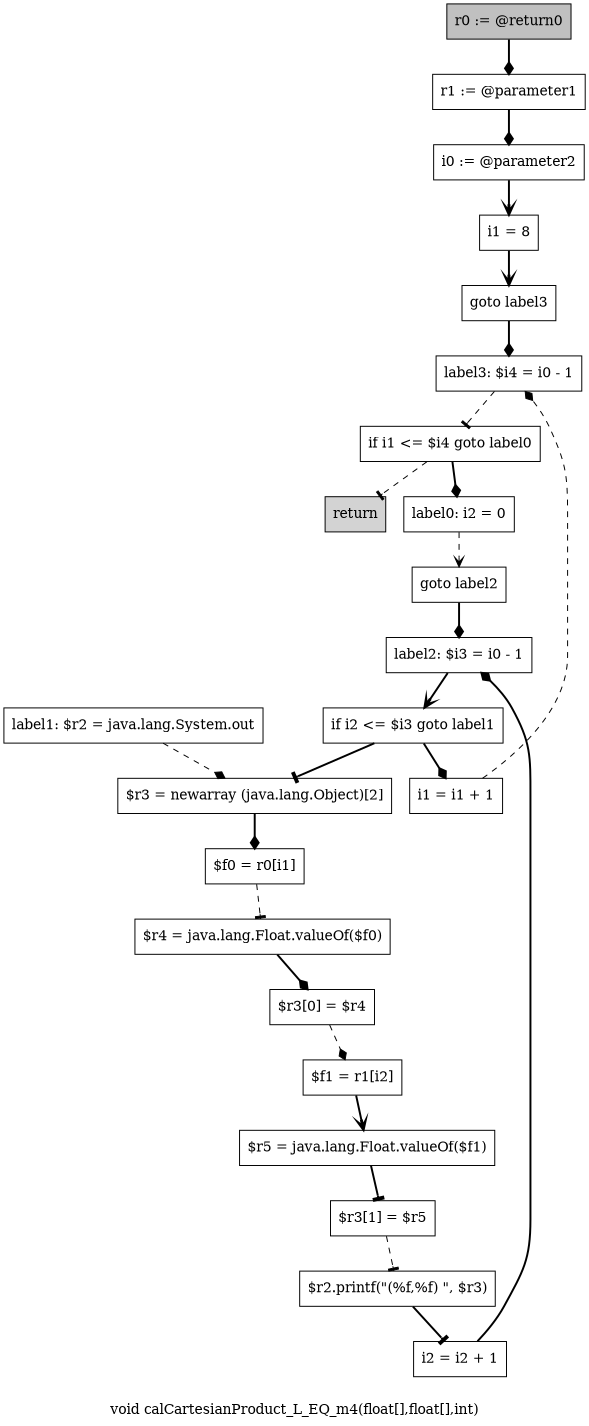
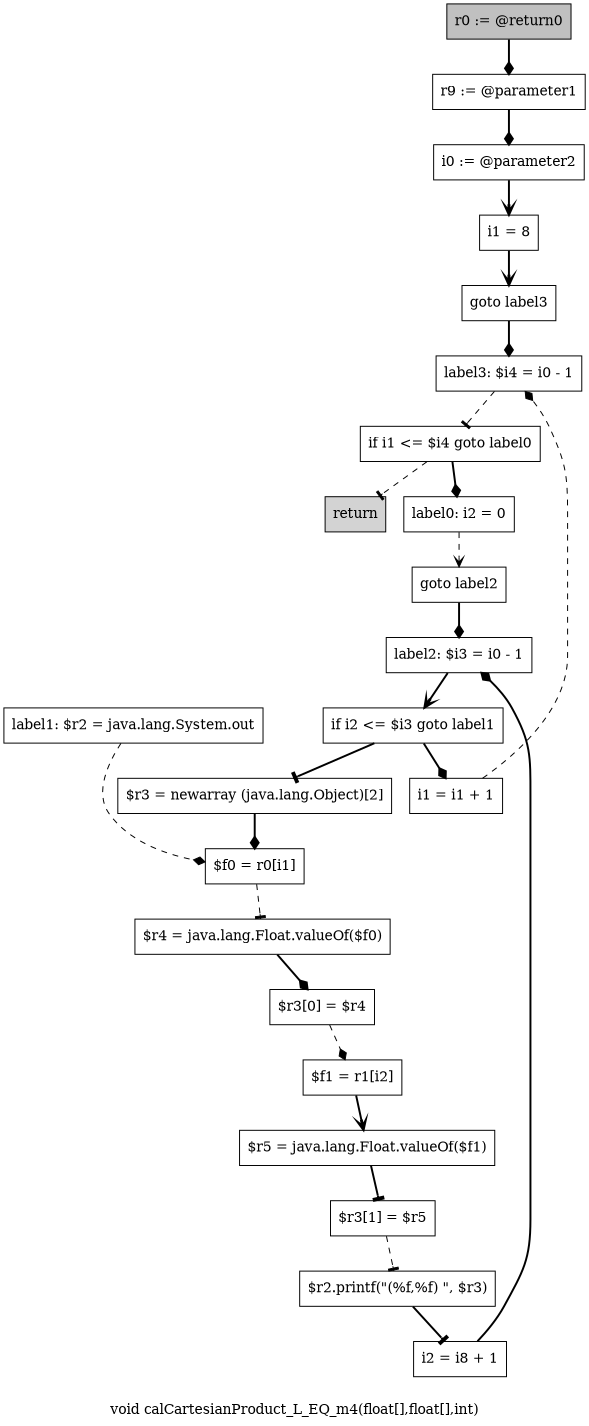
node "r1 := @parameter1": label "r1 := @parameter1" -> "r9 := @parameter1"
edge "label1: $r2 = java.lang.System.out" -> "$r3 = newarray (java.lang.Object)[2]": now "label1: $r2 = java.lang.System.out" -> "$f0 = r0[i1]"
node "i2 = i2 + 1": label "i2 = i2 + 1" -> "i2 = i8 + 1"
